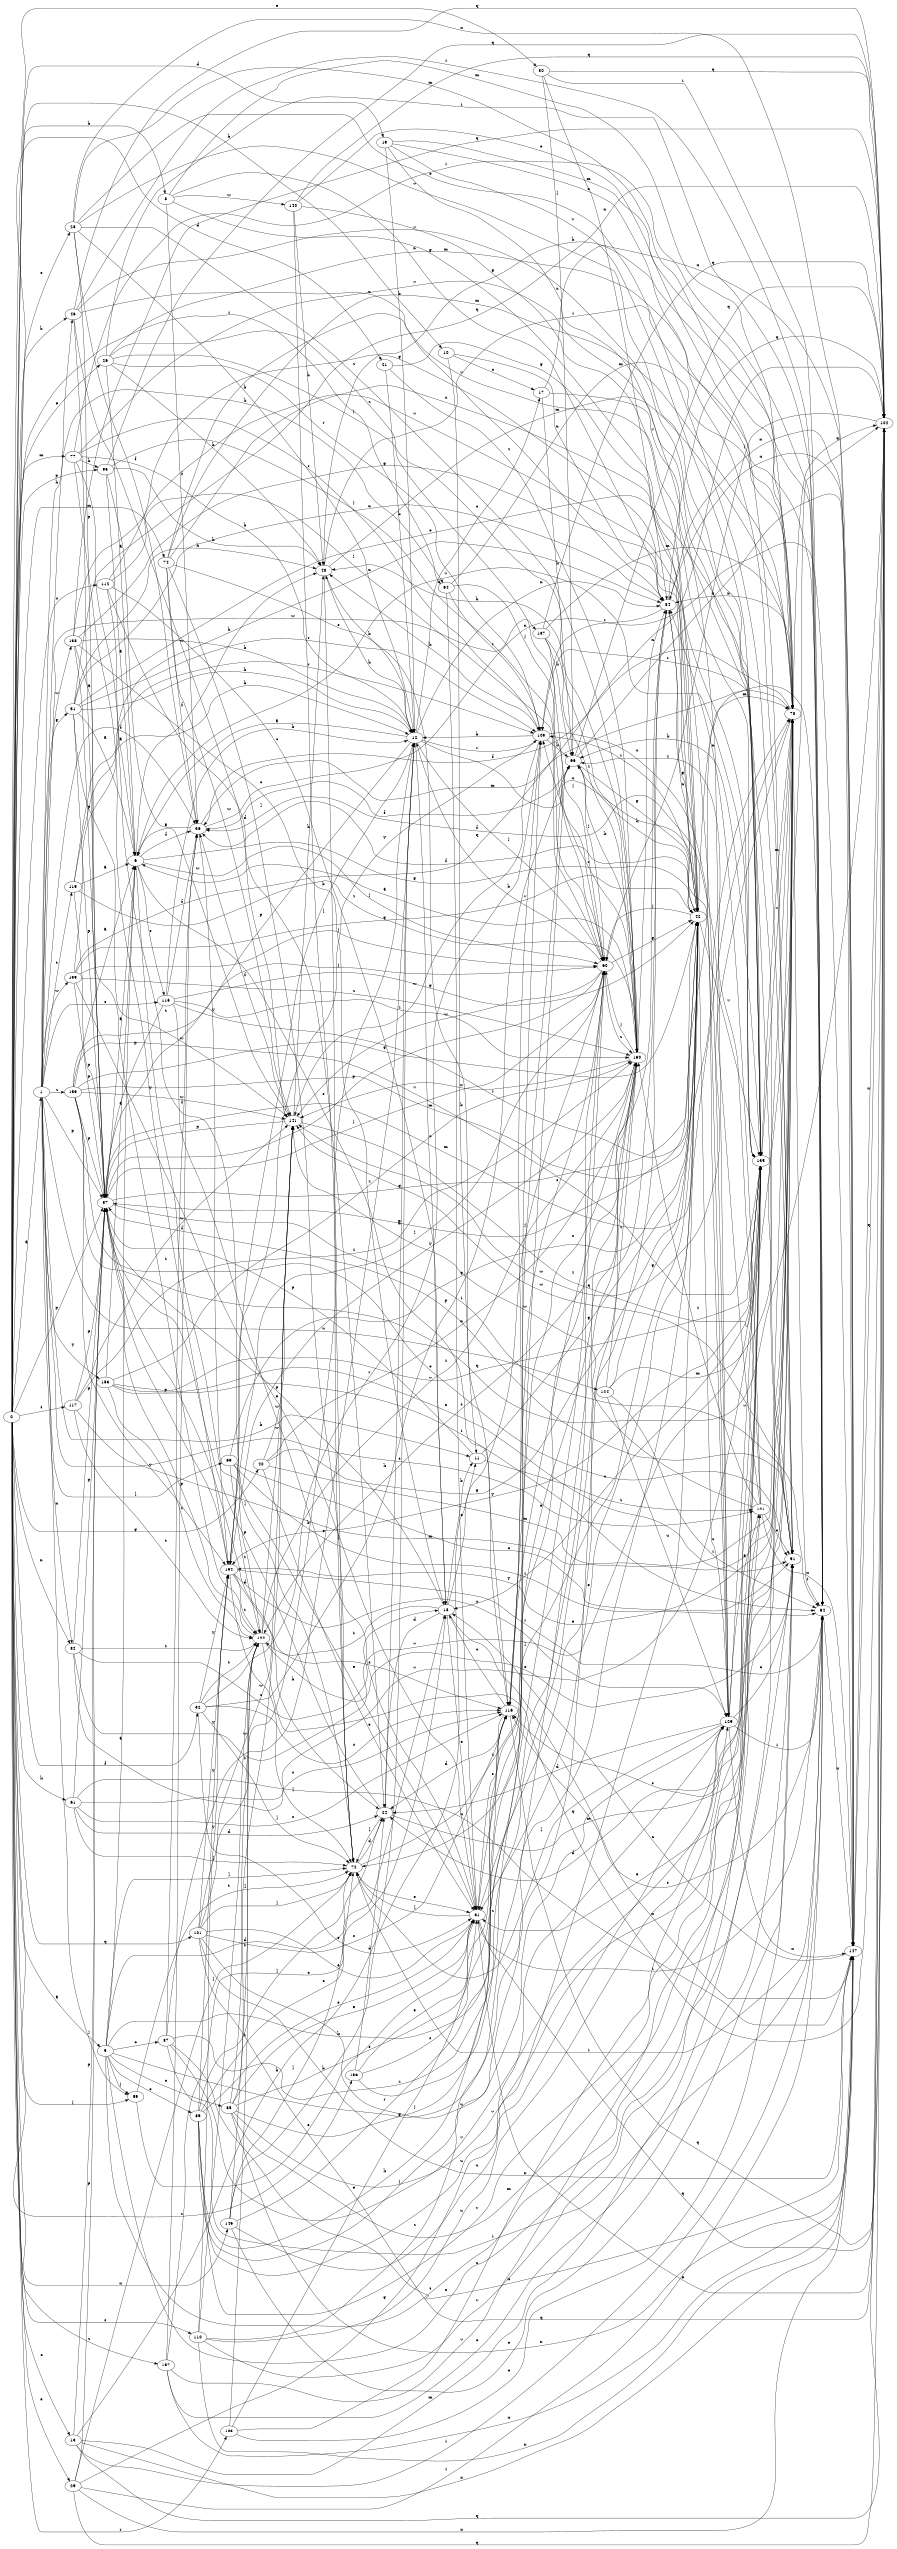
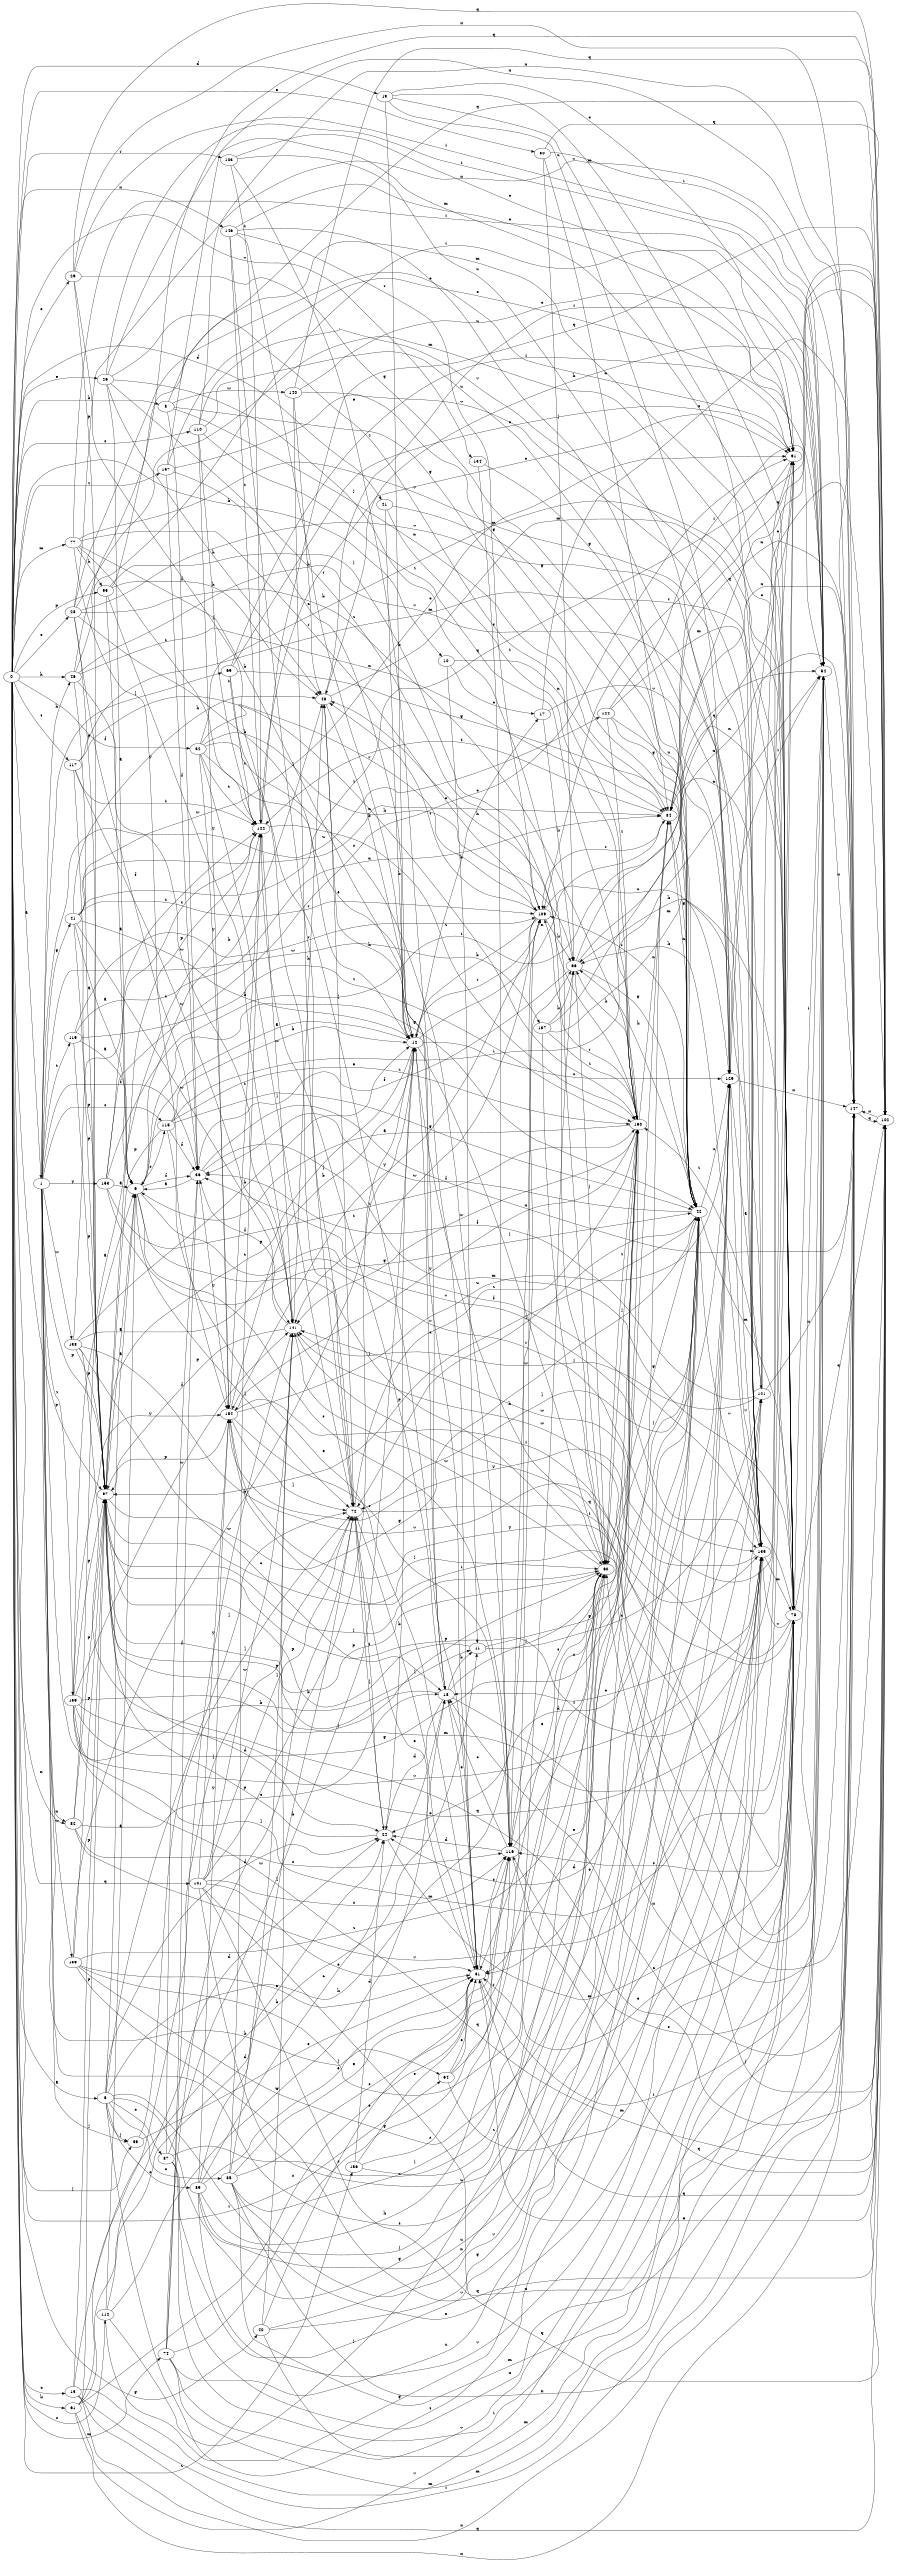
node "134": added
edge "32" -> "78": added, label "m"
edge "109" -> "48": label "h" -> "i"
node "51": label "51" -> "41"
edge "121" -> "66": label "z" -> "k"
edge "72" -> "24": label "d" -> "t"
